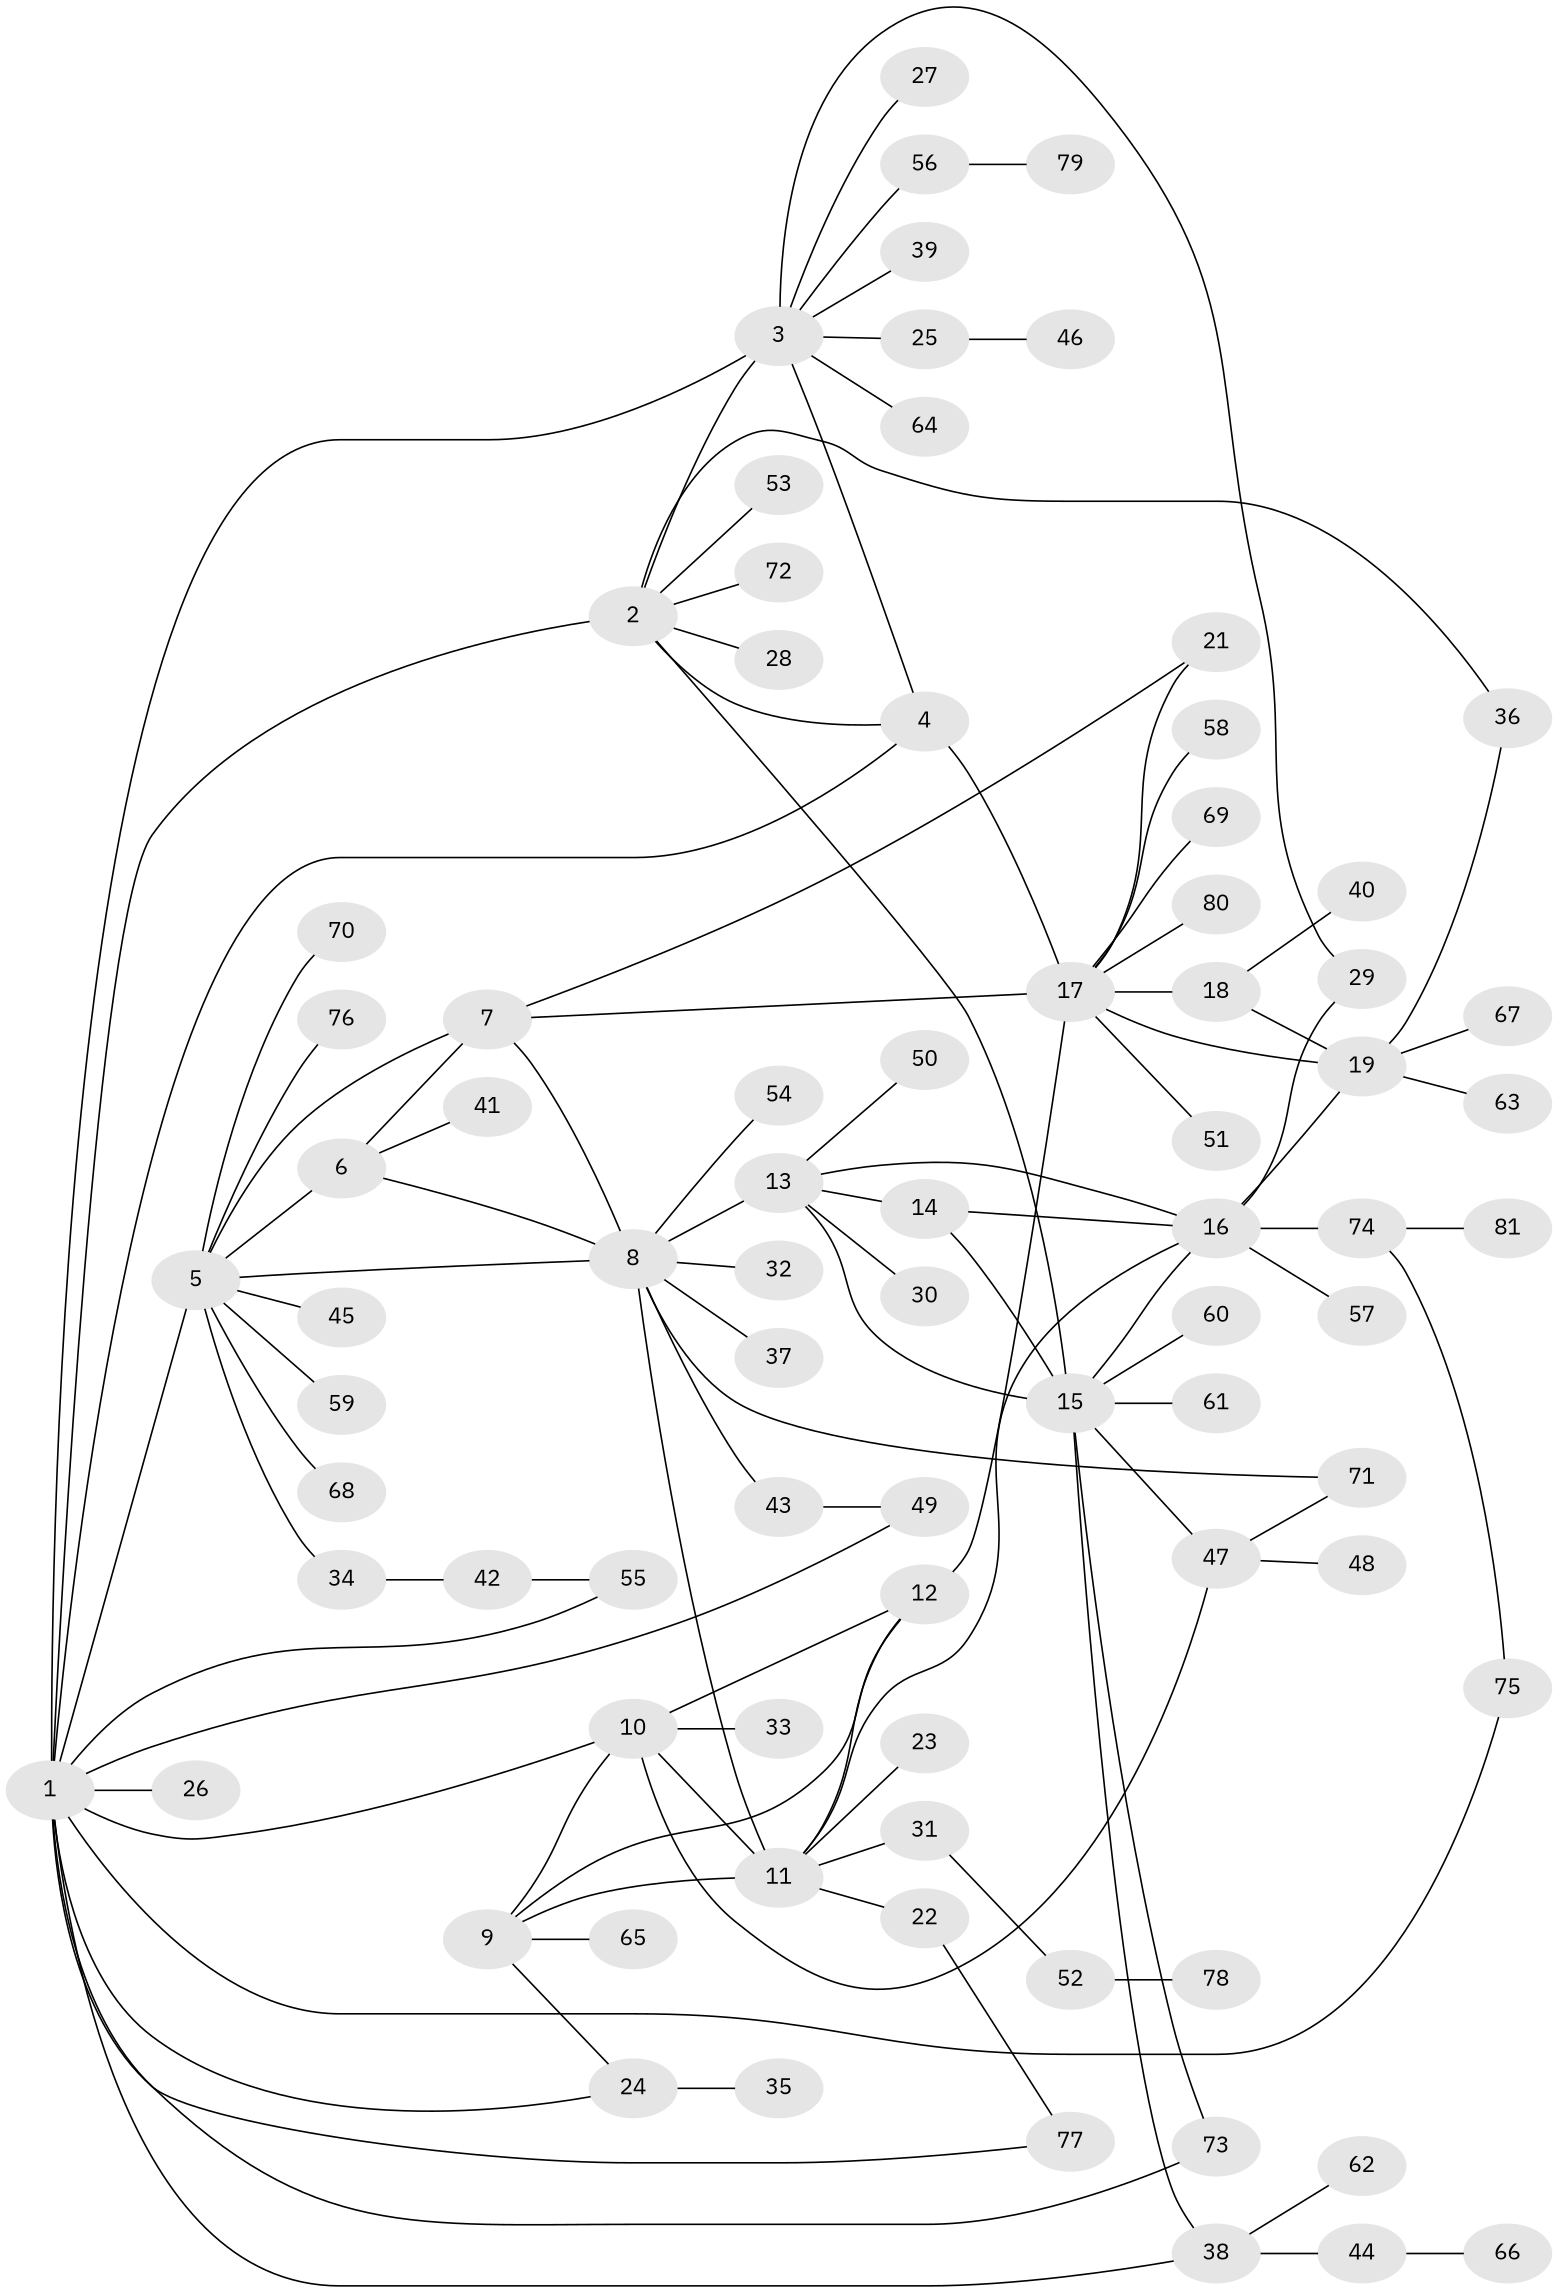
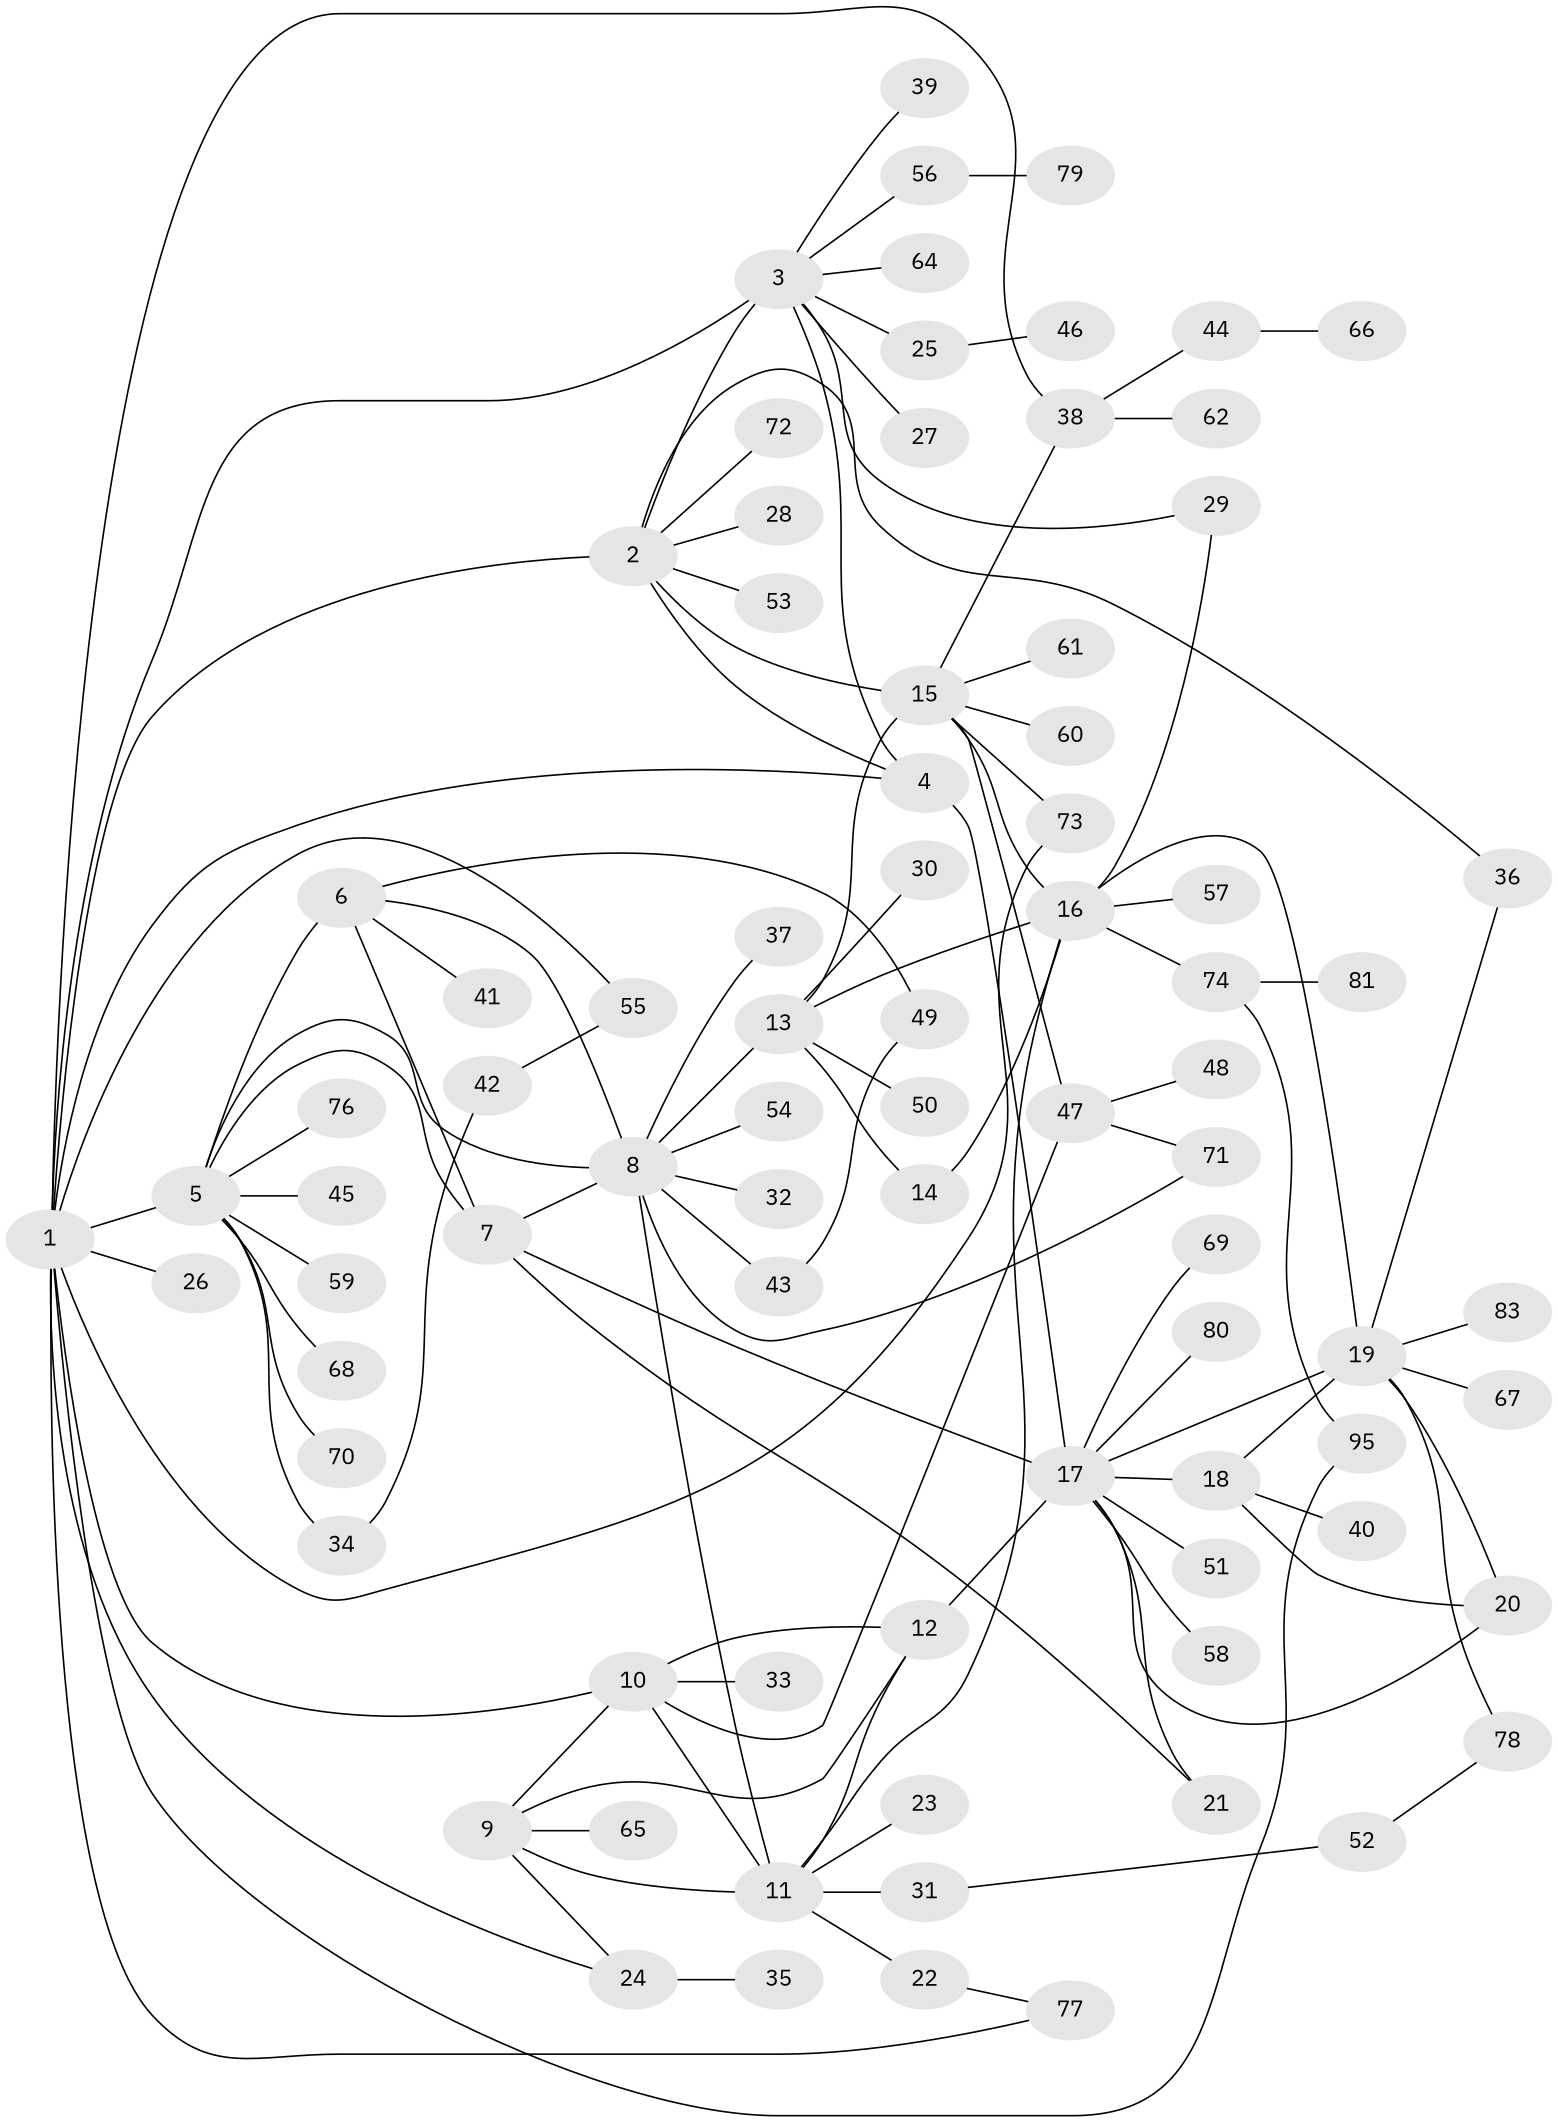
node "63": label "63" -> "83"
edge "14" -- "15": removed
edge "19" -- "78": added
node "20": added
edge "49" -- "1": now "49" -- "6"
node "75": label "75" -> "95"
